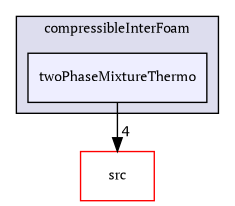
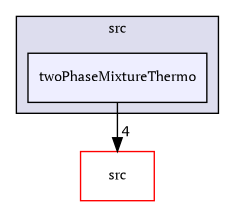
cluster "compressibleInterFoam": label "compressibleInterFoam" -> "src"
